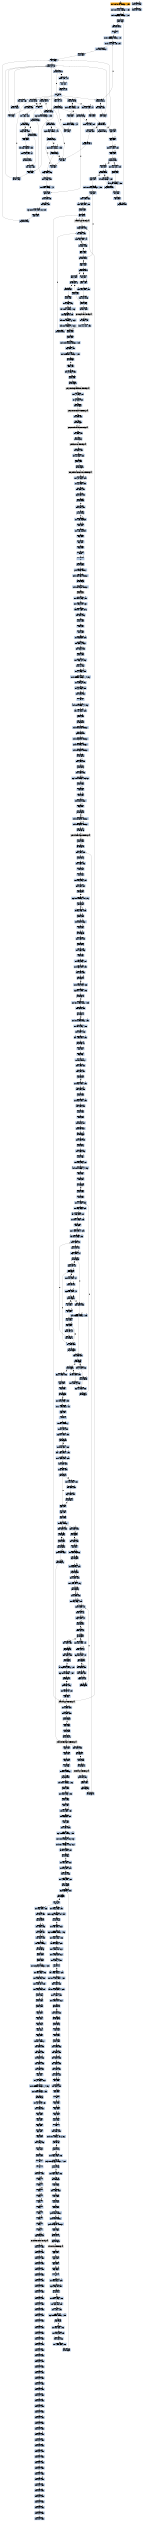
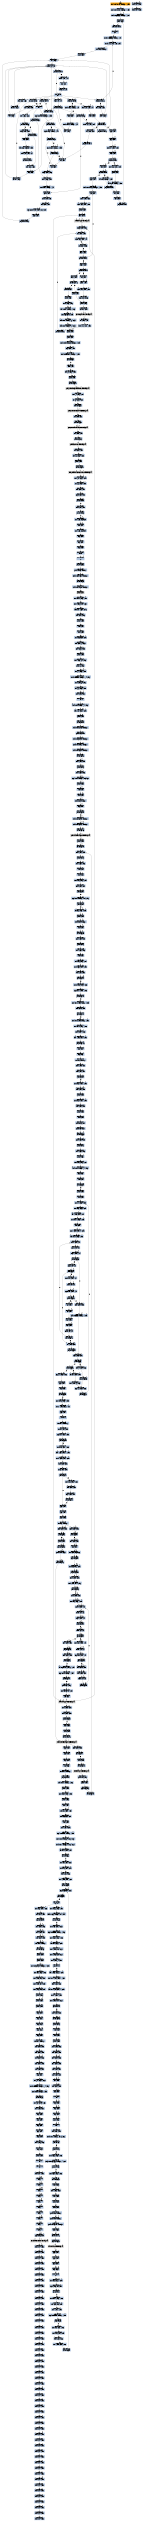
edge "0x004566af incl %eax" -> "0x004566b4 xorl %eax, %eax": now "0x004566b2 jne 0x456696" -> "0x004566b4 xorl %eax, %eax"
